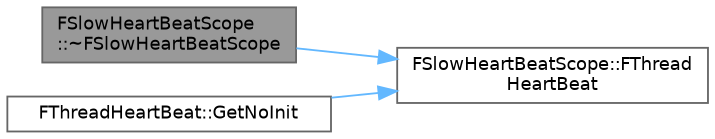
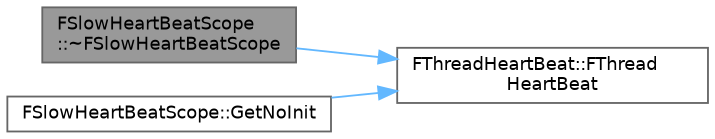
node "FSlowHeartBeatScope::FThread HeartBeat": label "FSlowHeartBeatScope::FThread HeartBeat" -> "FThreadHeartBeat::FThread HeartBeat"
node "FThreadHeartBeat::GetNoInit": label "FThreadHeartBeat::GetNoInit" -> "FSlowHeartBeatScope::GetNoInit"
